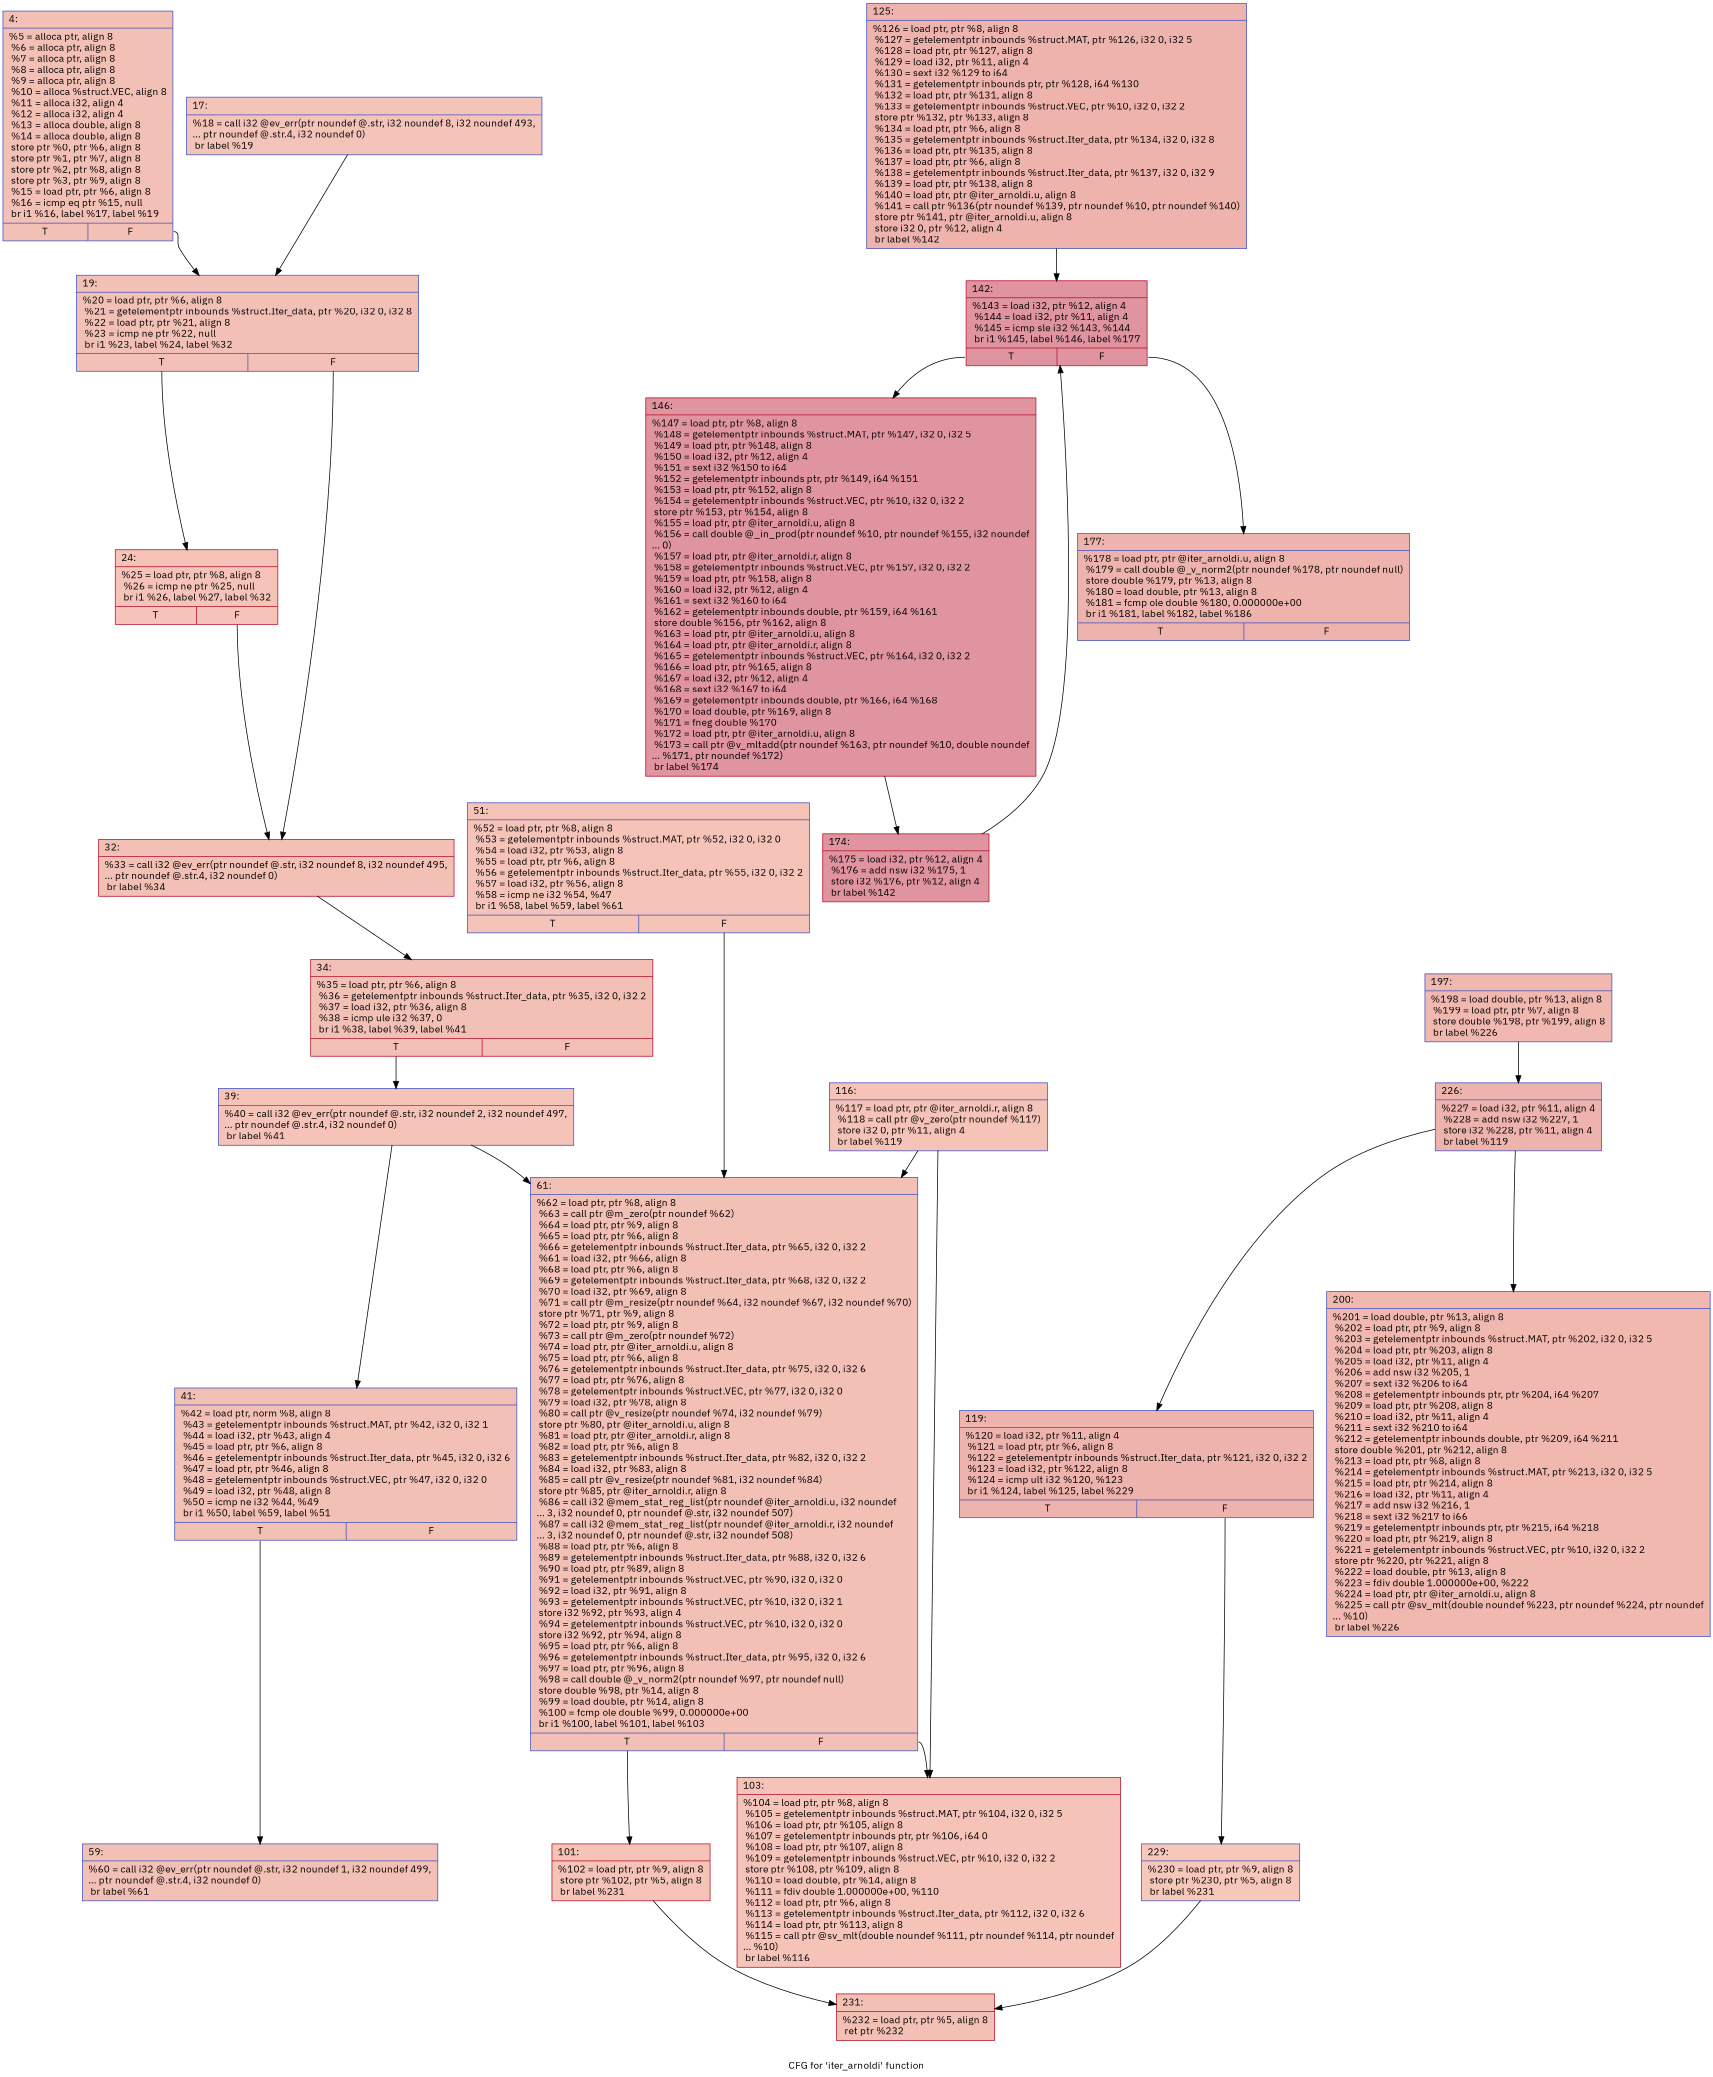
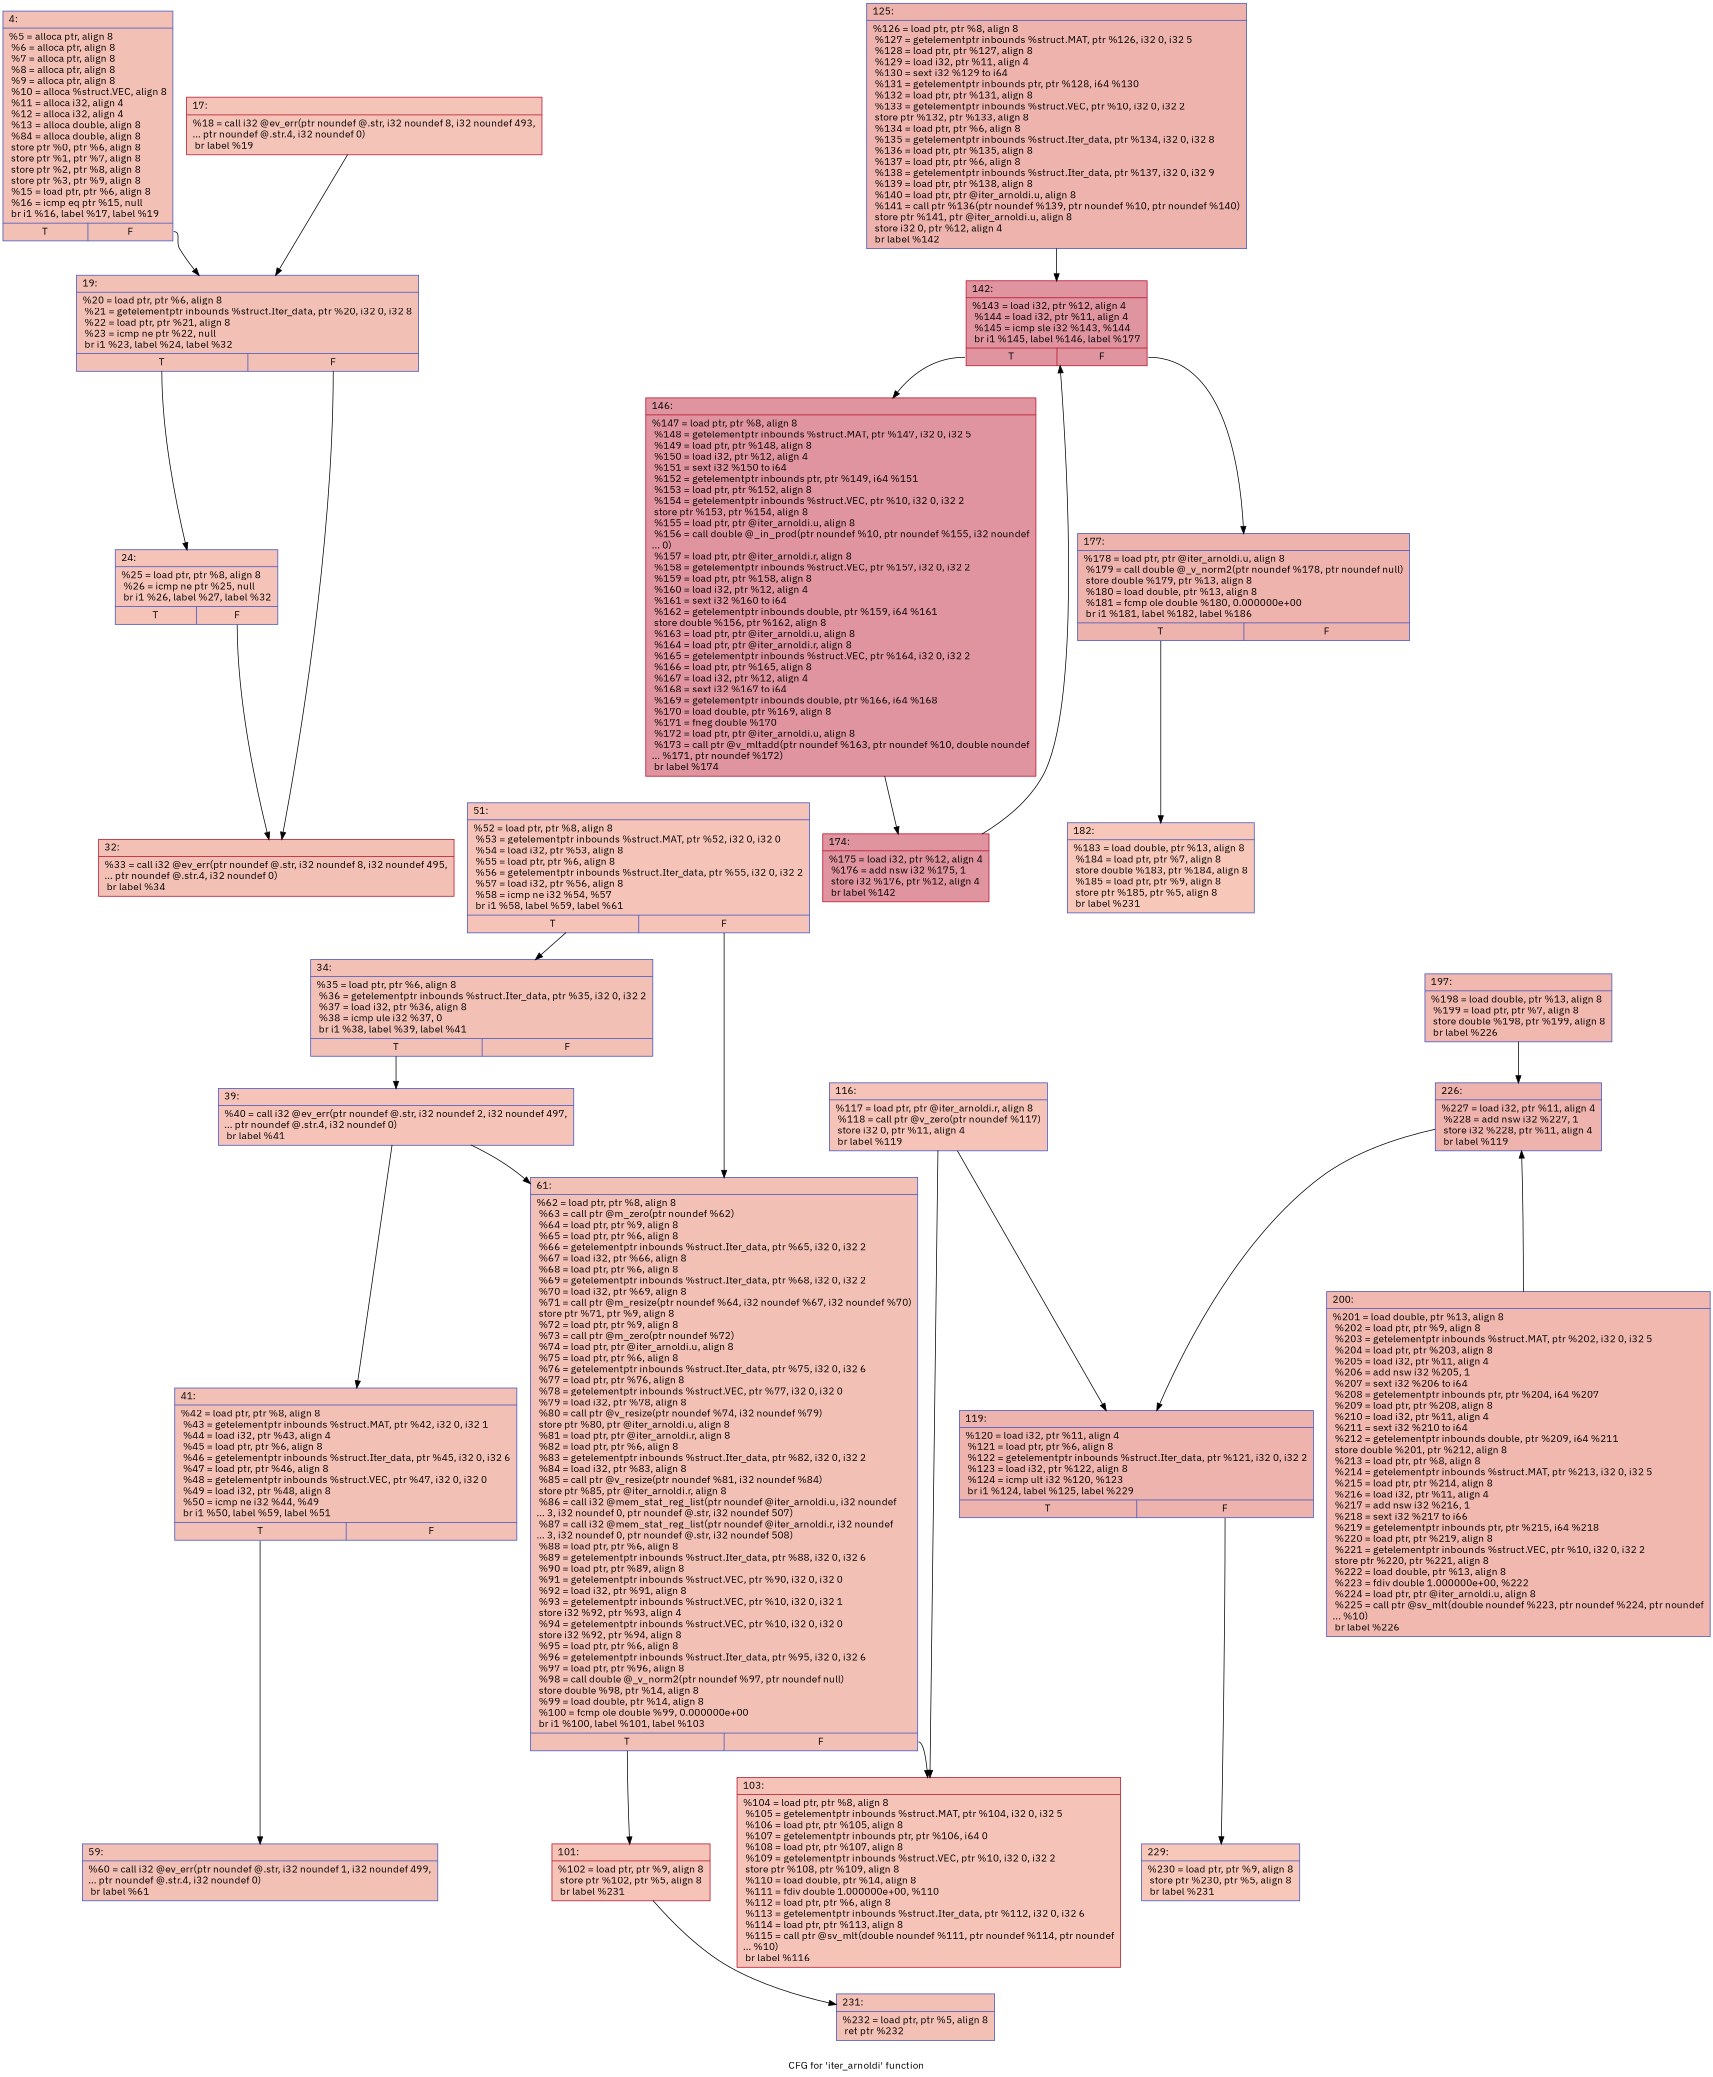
node "17:": color #3d50c3ff -> #b70d28ff
node "4:": text "%14 = alloca double, align 8" -> "%84 = alloca double, align 8"
node "24:": color #b70d28ff -> #3d50c3ff
node "182:": added
node "51:": text "%58 = icmp ne i32 %54, %47" -> "%58 = icmp ne i32 %54, %57"
edge "32:" -> "34:": now "51:" -> "34:"
node "34:": color #b70d28ff -> #3d50c3ff
edge "116:" -> "61:": now "116:" -> "119:"
edge "226:" -> "200:": reversed
node "61:": text "%61 = load i32, ptr %66, align 8" -> "%67 = load i32, ptr %66, align 8"
node "41:": text "%42 = load ptr, norm %8, align 8" -> "%42 = load ptr, ptr %8, align 8"
edge "229:" -> "231:": removed
node "231:": color #b70d28ff -> #3d50c3ff
